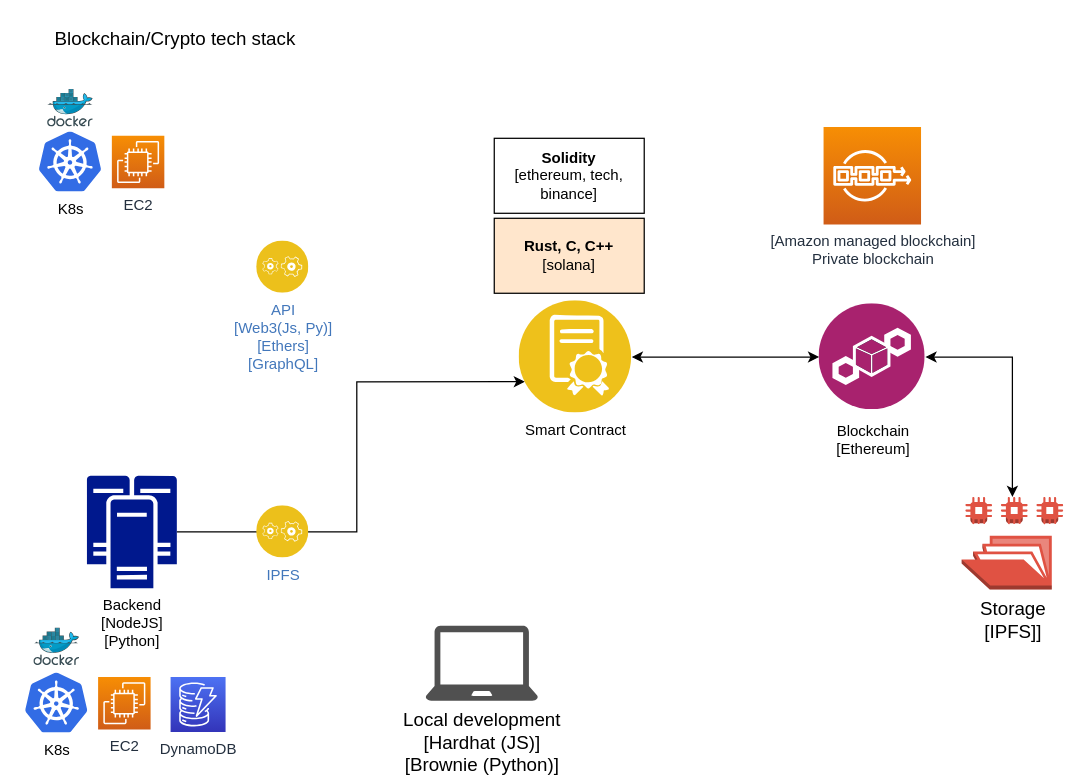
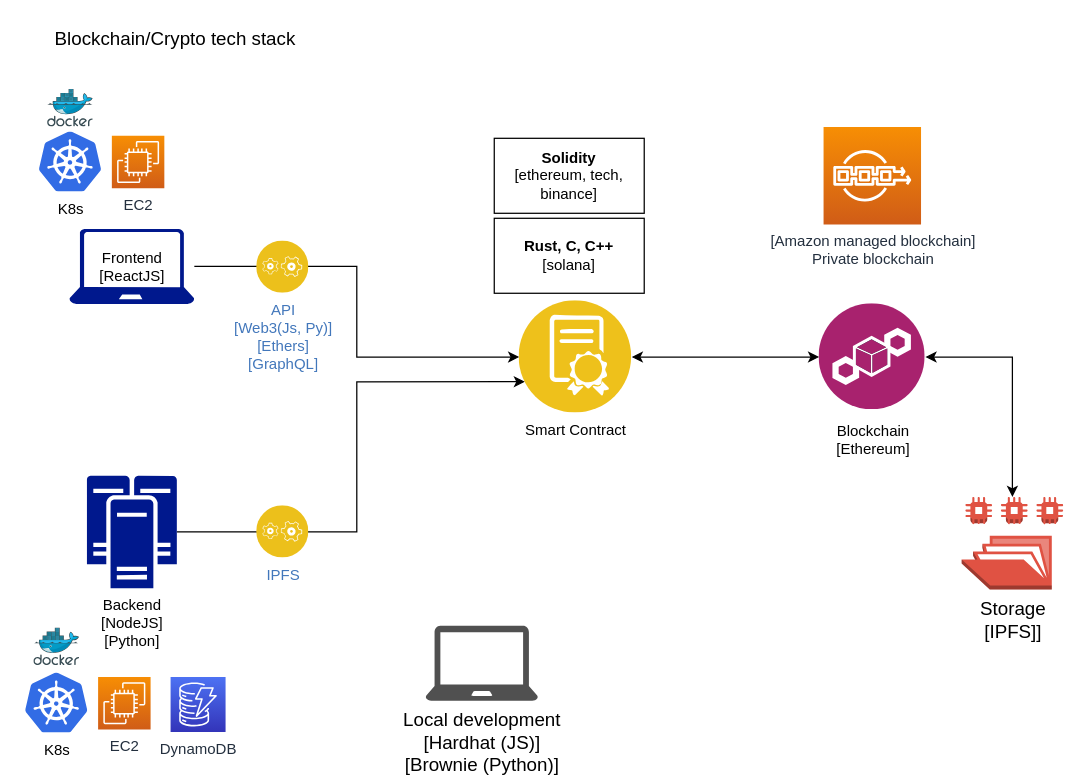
node "Rust, C, C++ [solana]": fillcolor #ffe6cc -> #ffffff
node "Frontend [ReactJS]": added
edge "Frontend [ReactJS]" -> "Smart Contract": added
